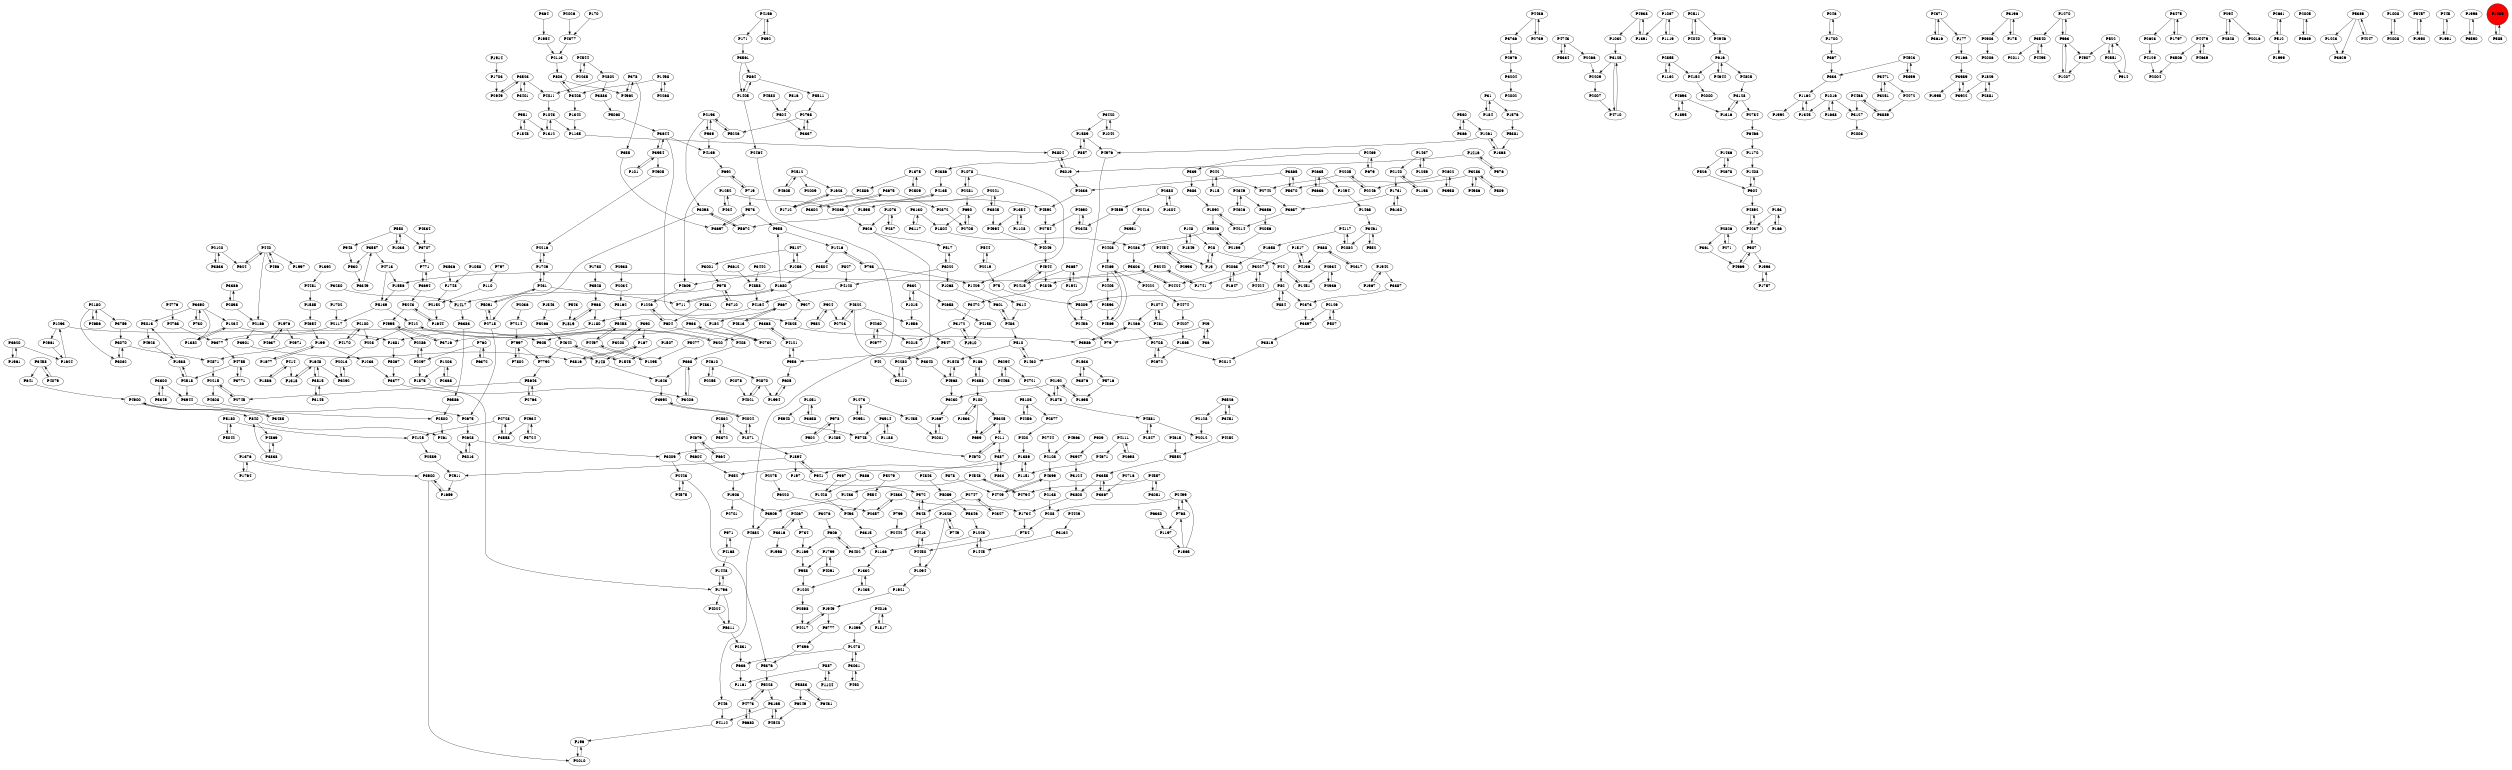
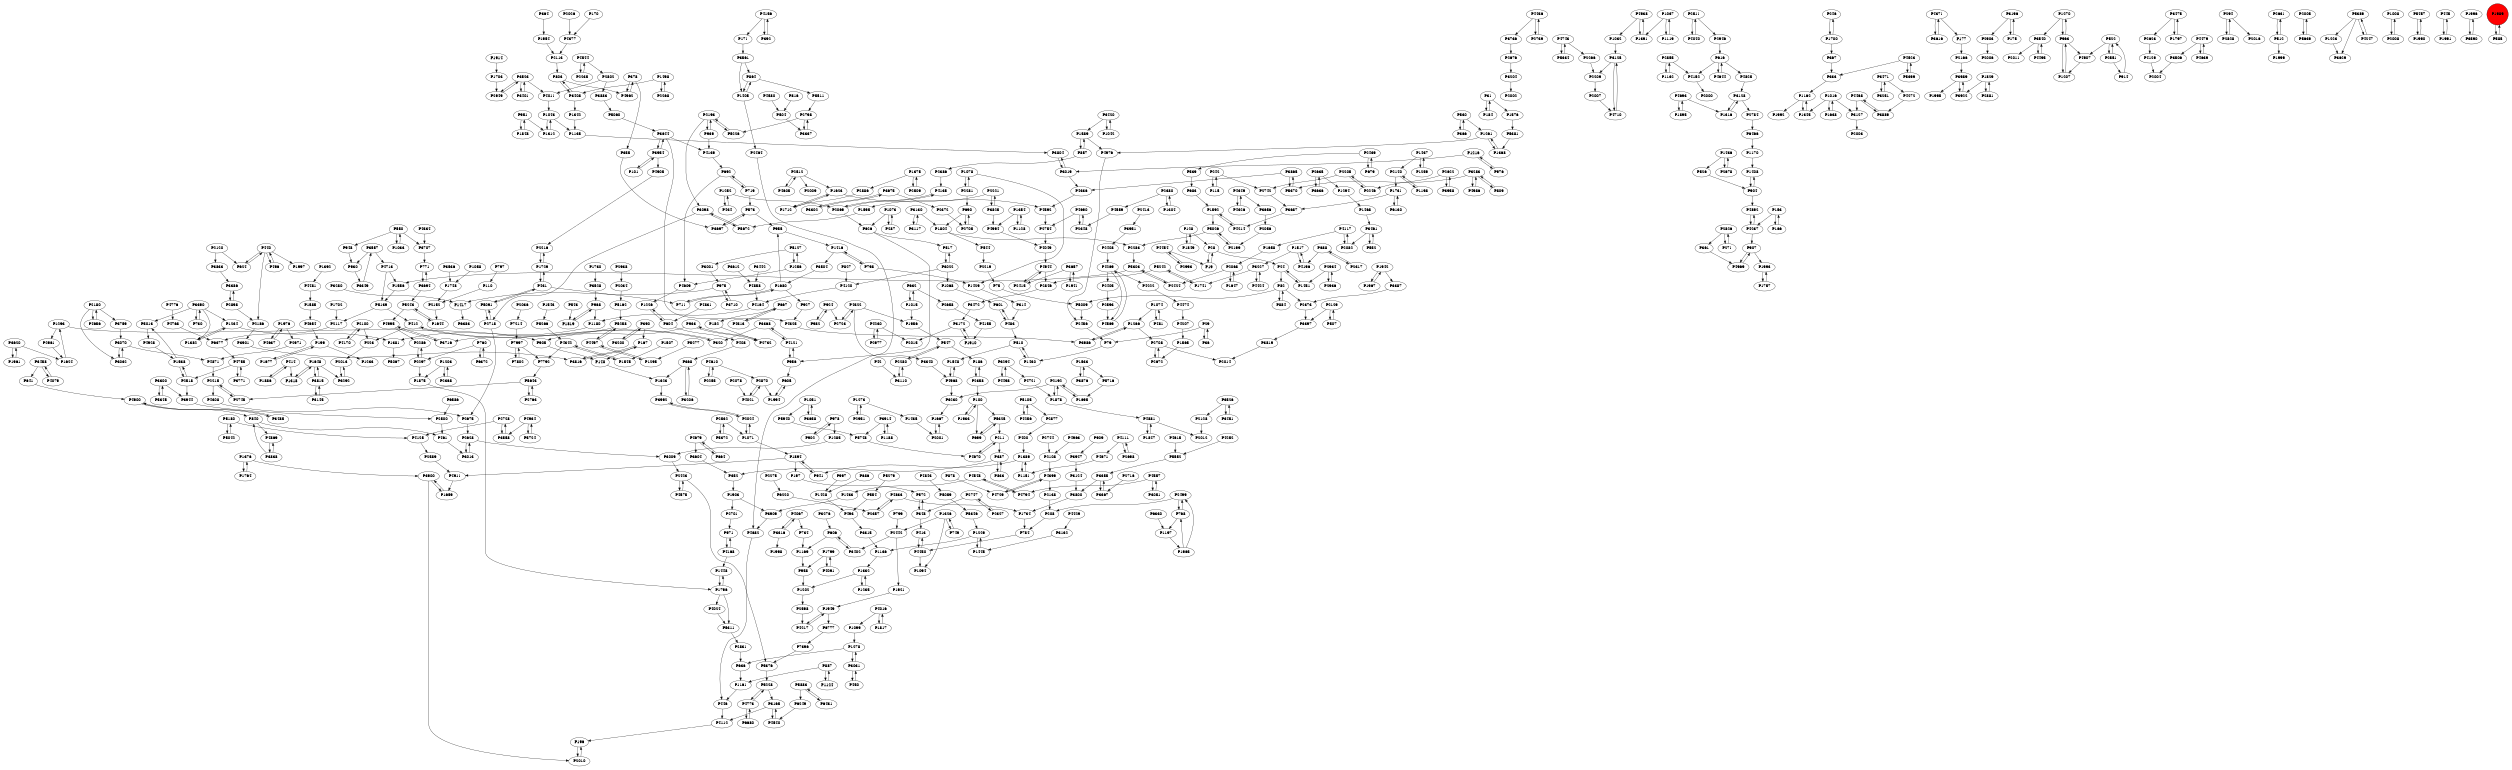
edge "P3833" -> "P2120": now "P3833" -> "P3386"
edge "P2219" -> "P544": now "P1804" -> "P544"
edge "P6383" -> "P6586": removed
node "P3377": removed
edge "P2701" -> "P971": added
edge "P1094" -> "P1921": now "P2442" -> "P1921"
edge "P1161" -> "P446": added
